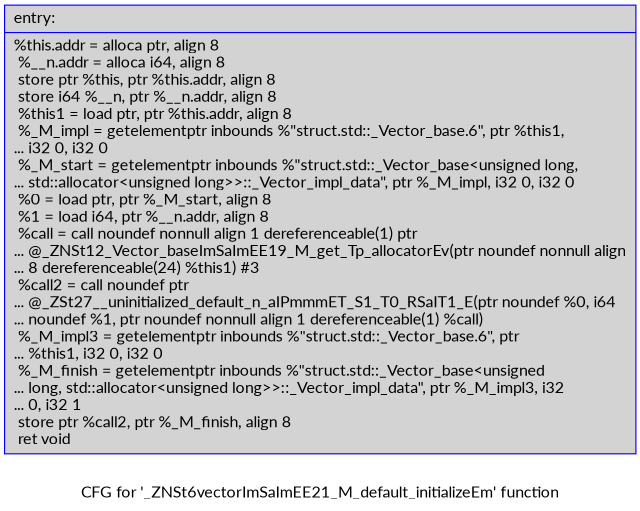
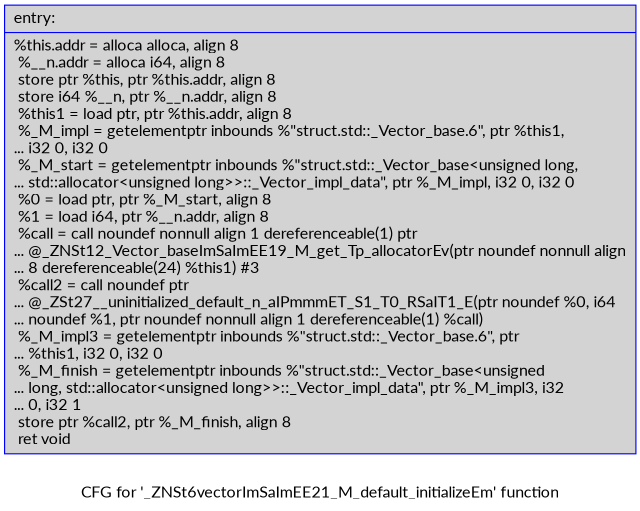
node "entry:": text "%this.addr = alloca ptr, align 8" -> "%this.addr = alloca alloca, align 8"
